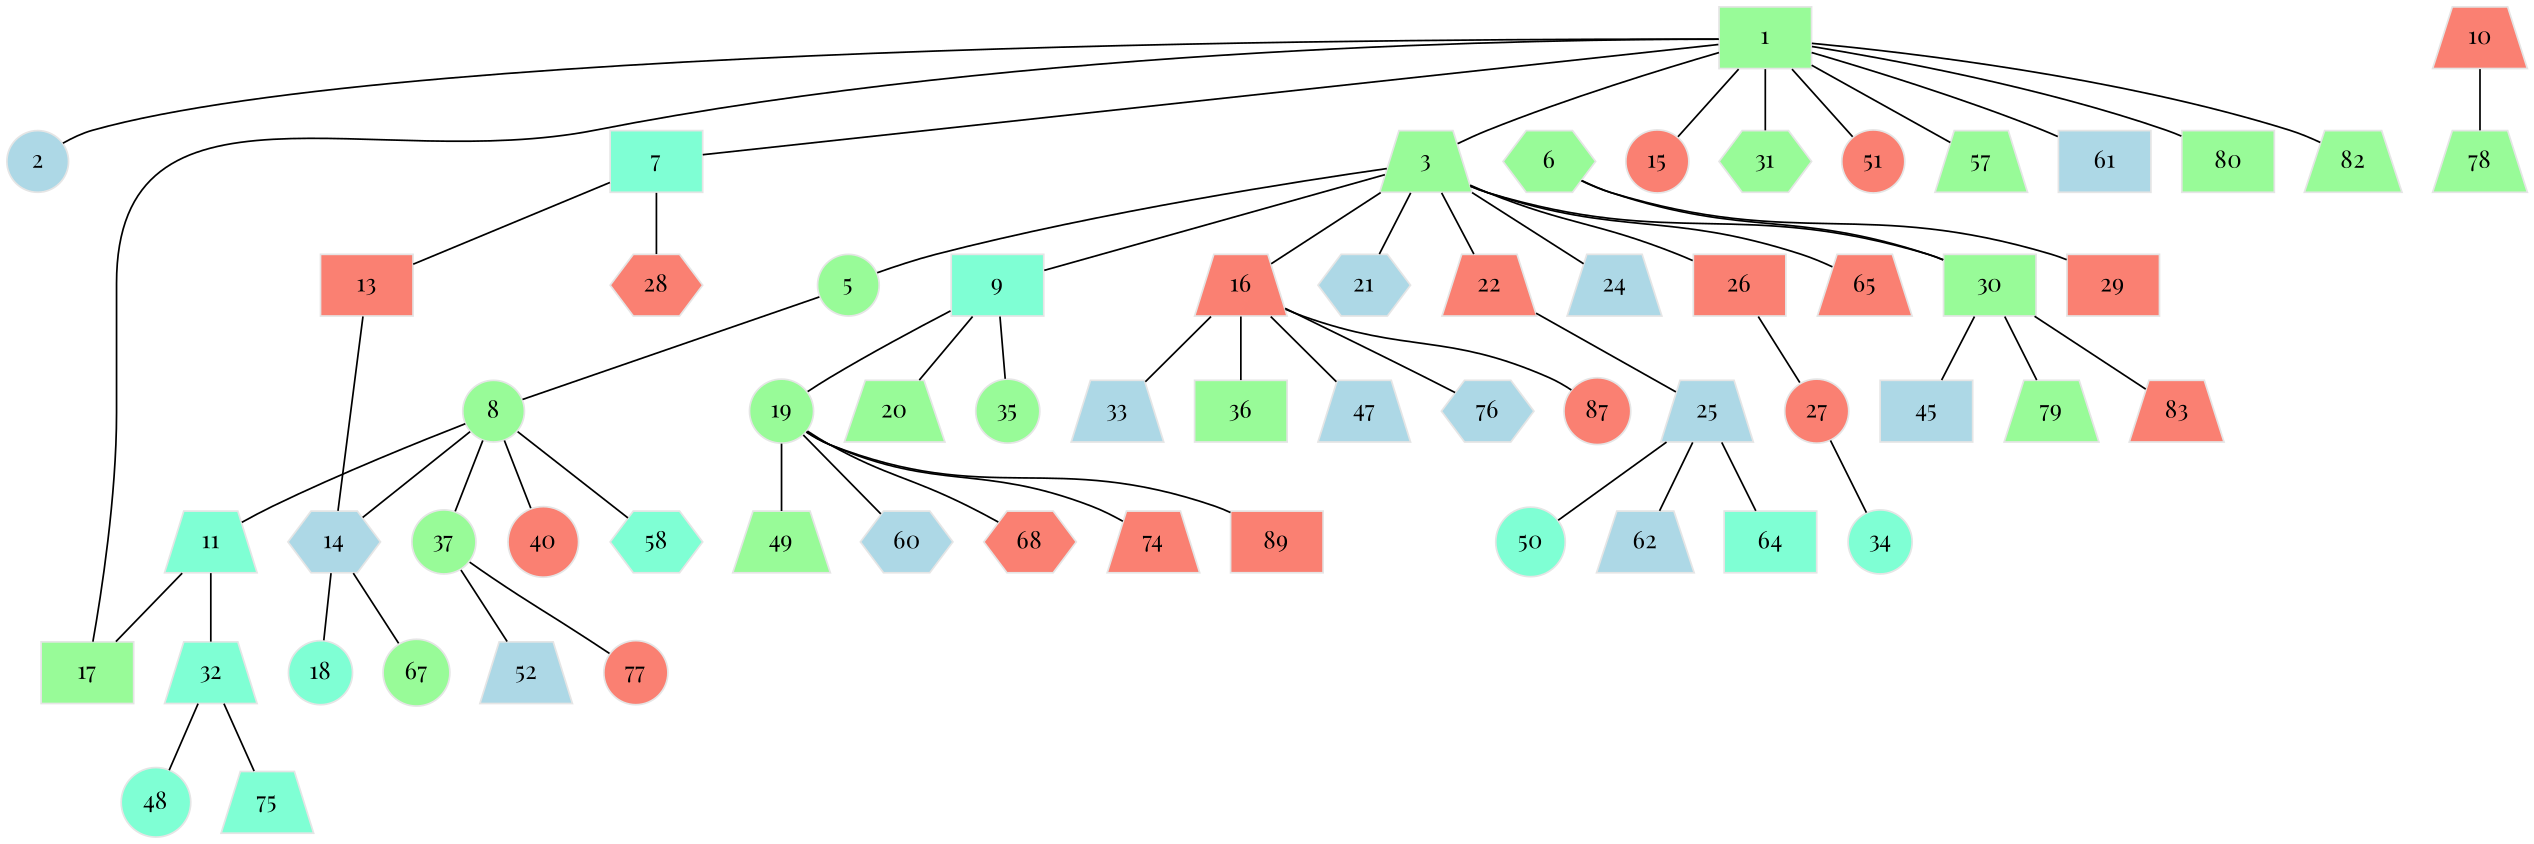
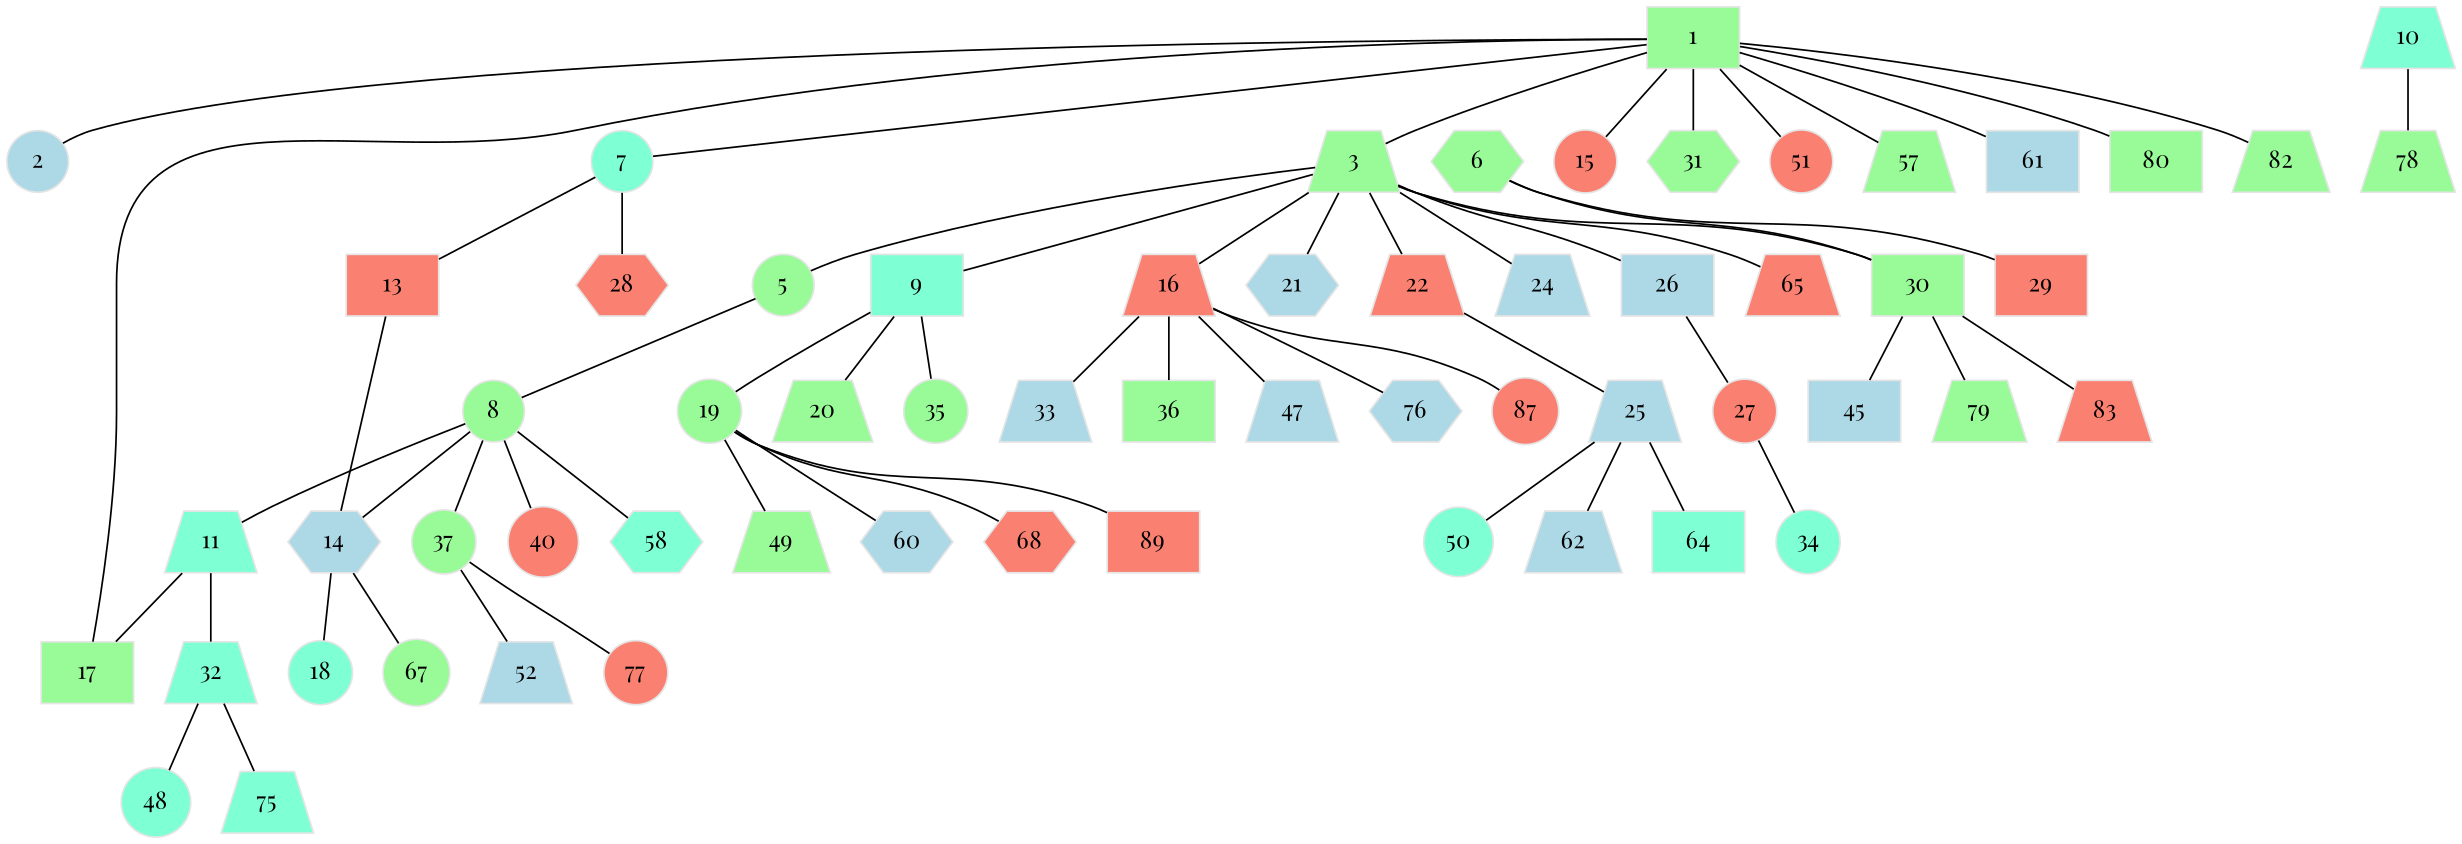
node "10": fillcolor salmon -> aquamarine
node "7": shape box -> circle
node "26": fillcolor salmon -> lightblue
node "74": removed
